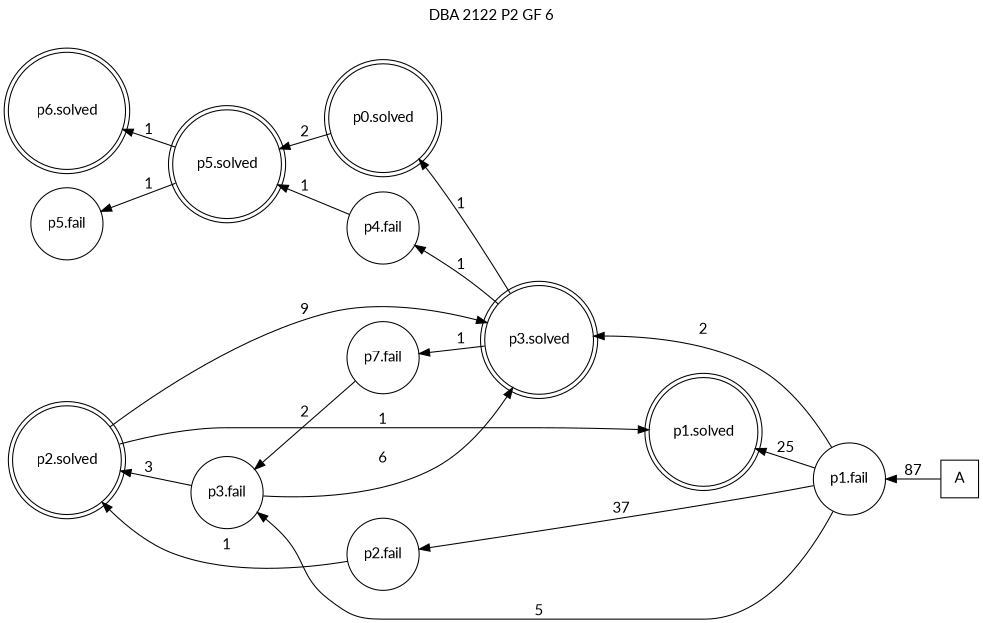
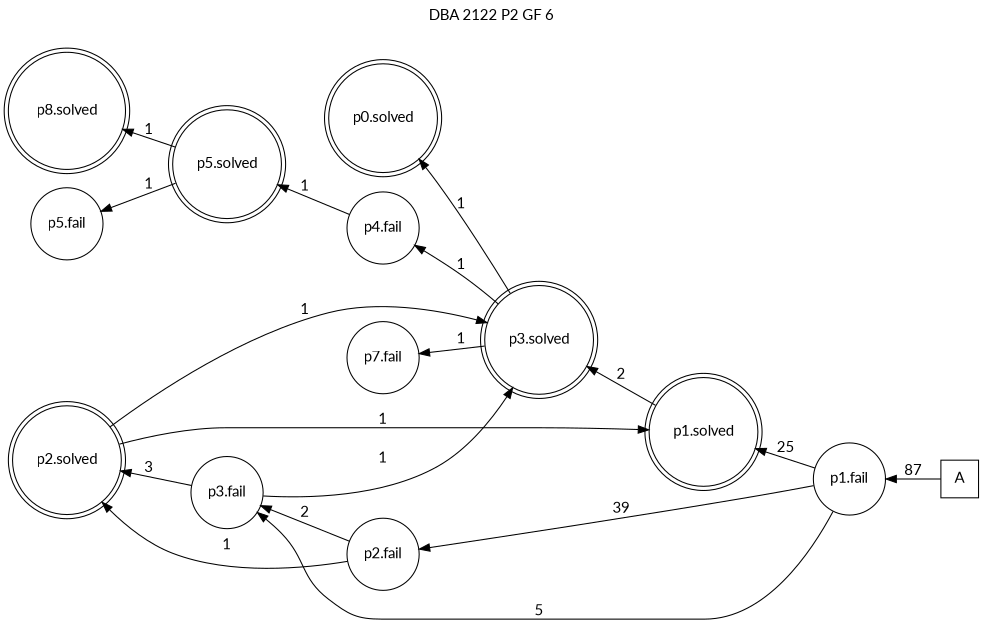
node "p6.solved": label "p6.solved" -> "p8.solved"
edge "p0.solved" -> "p5.solved": removed, label "2"
edge "p2.solved" -> "p3.solved": label "9" -> "1"
edge "p1.fail" -> "p3.solved": now "p1.solved" -> "p3.solved"
edge "p7.fail" -> "p3.fail": now "p2.fail" -> "p3.fail"
edge "p3.fail" -> "p3.solved": label "6" -> "1"
edge "p1.fail" -> "p2.fail": label "37" -> "39"
